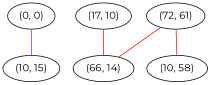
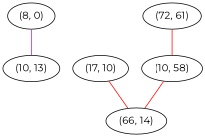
node "(0, 0)": label "(0, 0)" -> "(8, 0)"
edge "(72, 61)" -- "(66, 14)": now "(10, 58)" -- "(66, 14)"
node "(10, 15)": label "(10, 15)" -> "(10, 13)"
